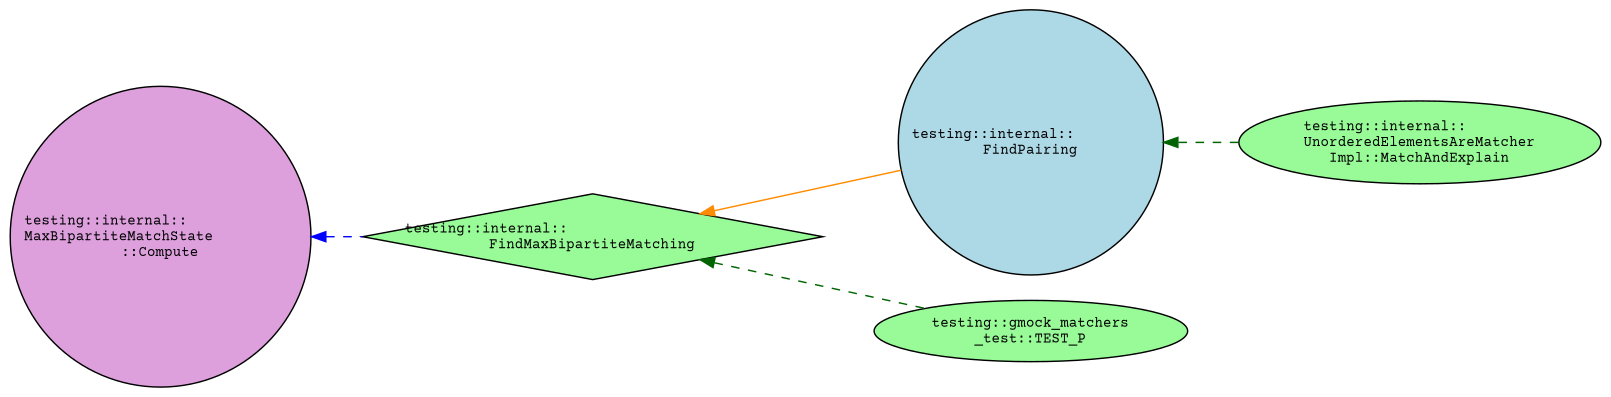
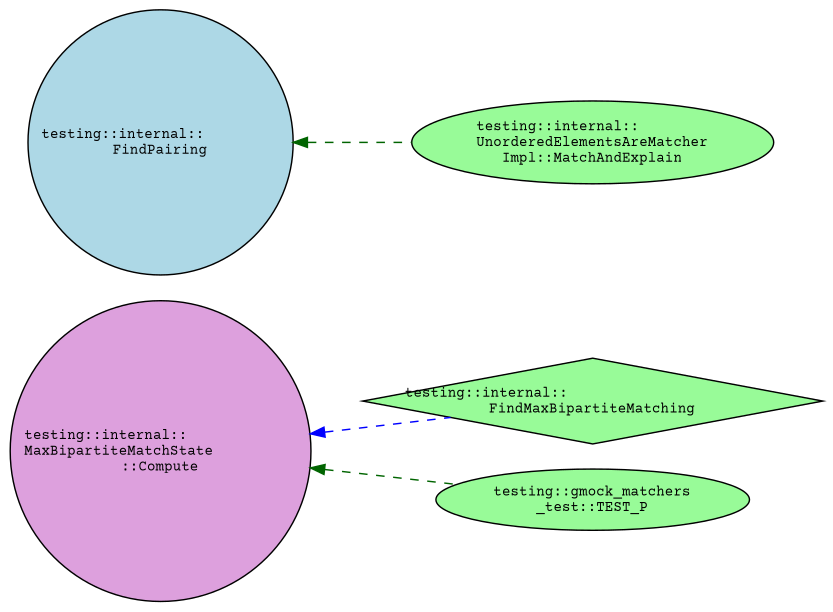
edge "testing::internal:: FindPairing" -> "testing::internal:: FindMaxBipartiteMatching": removed
edge "testing::gmock_matchers _test::TEST_P" -> "testing::internal:: FindMaxBipartiteMatching": now "testing::gmock_matchers _test::TEST_P" -> "testing::internal:: MaxBipartiteMatchState ::Compute"
